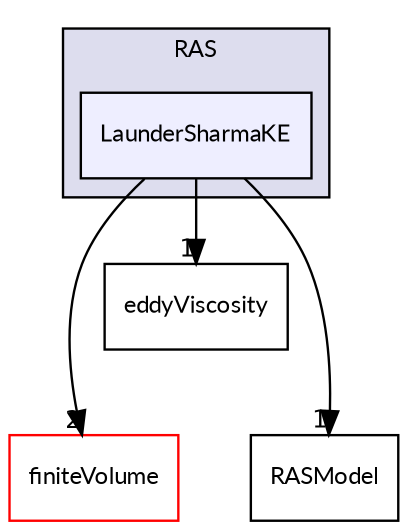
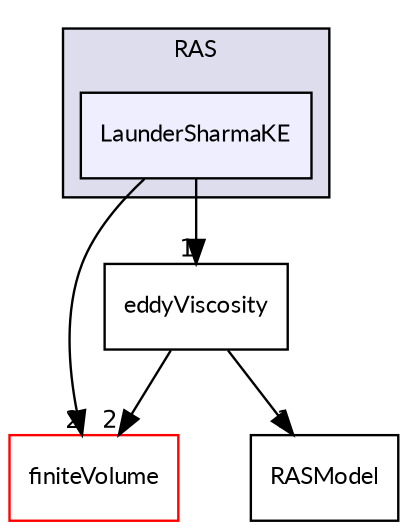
edge "LaunderSharmaKE" -> "RASModel": now "eddyViscosity" -> "RASModel"
edge "eddyViscosity" -> "finiteVolume": added
